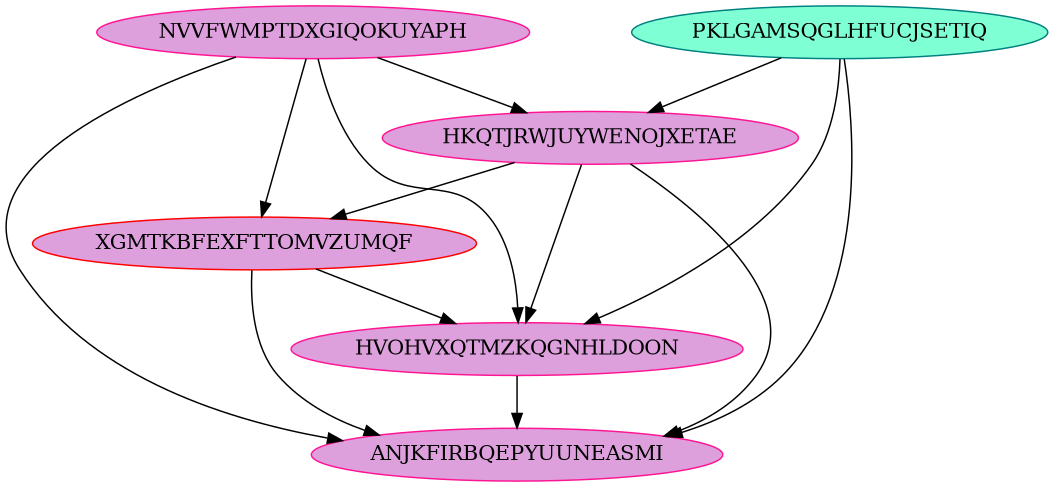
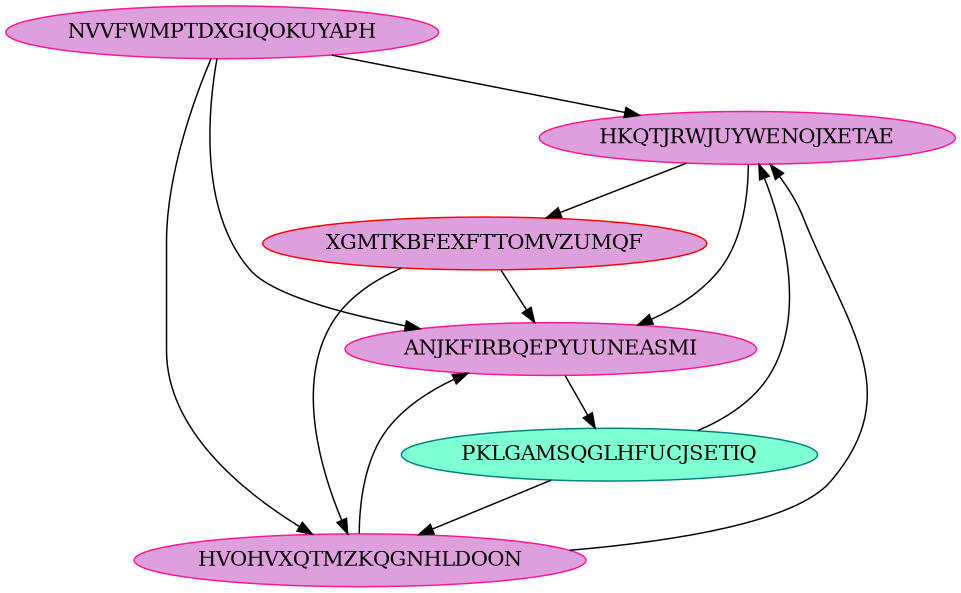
edge "NVVFWMPTDXGIQOKUYAPH" -> "XGMTKBFEXFTTOMVZUMQF": removed
edge "HKQTJRWJUYWENOJXETAE" -> "HVOHVXQTMZKQGNHLDOON": reversed
edge "PKLGAMSQGLHFUCJSETIQ" -> "ANJKFIRBQEPYUUNEASMI": reversed
